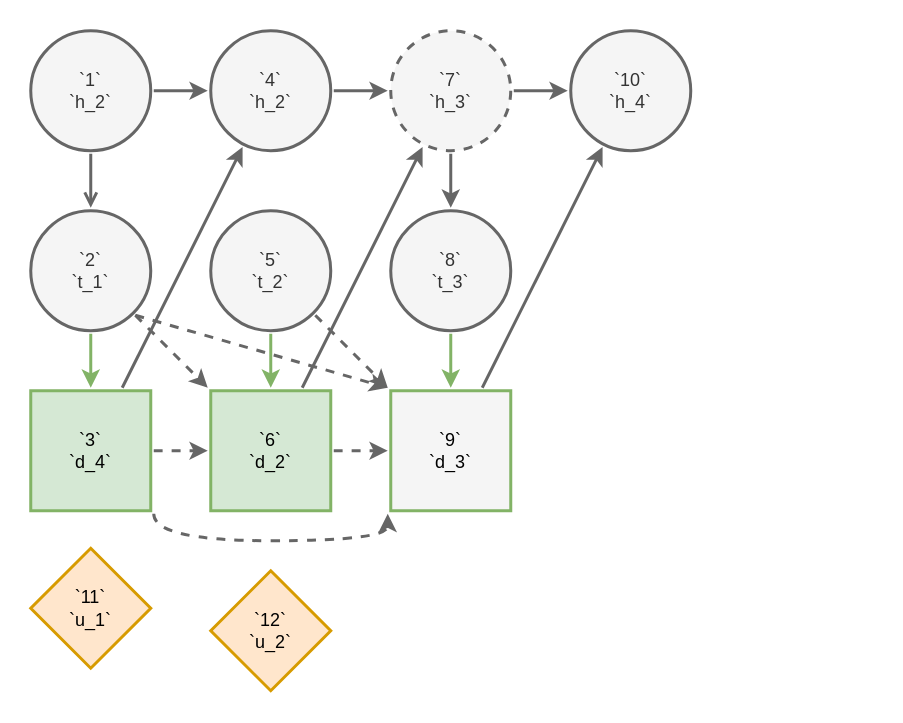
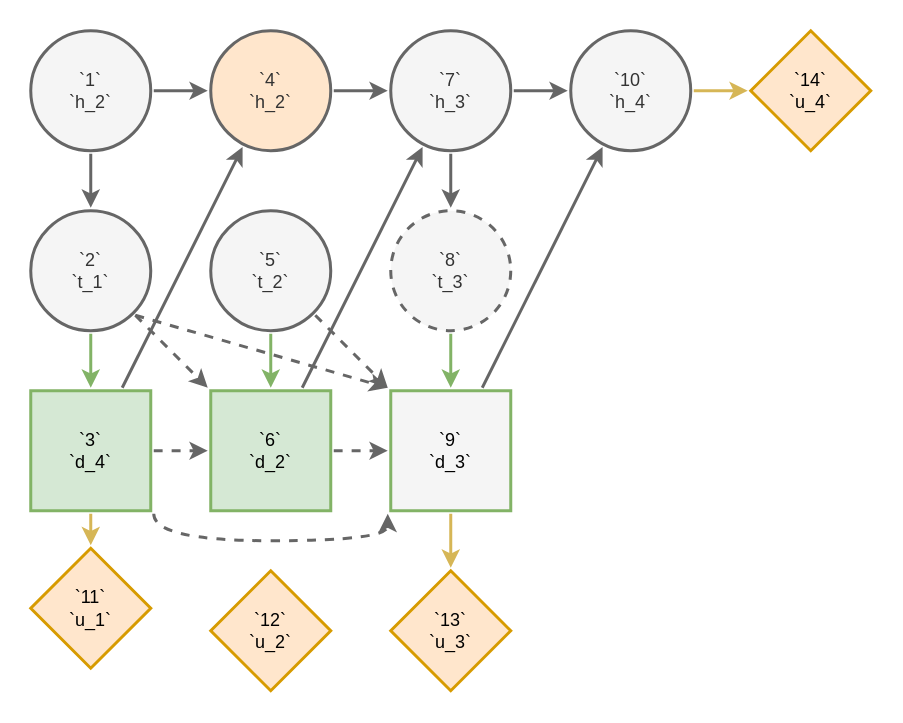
node "`4` `h_2`": fillcolor #f5f5f5 -> #ffe6cc
node "`7` `h_3`": style dashed -> solid
edge "`10` `h_4`" -> "`14` `u_4`": added
node "`14` `u_4`": added
edge "`1` `h_2`" -> "`2` `t_1`": arrowhead open -> classic
node "`8` `t_3`": style solid -> dashed
edge "`3` `d_4`" -> "`11` `u_1`": added
edge "`9` `d_3`" -> "`13` `u_3`": added
node "`13` `u_3`": added
